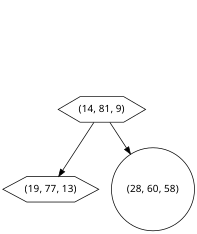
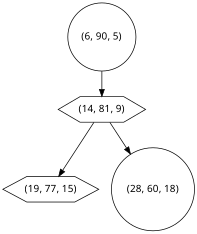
node "(6, 90, 5)": added
node "(19, 77, 13)": label "(19, 77, 13)" -> "(19, 77, 15)"
node "(28, 60, 58)": label "(28, 60, 58)" -> "(28, 60, 18)"
